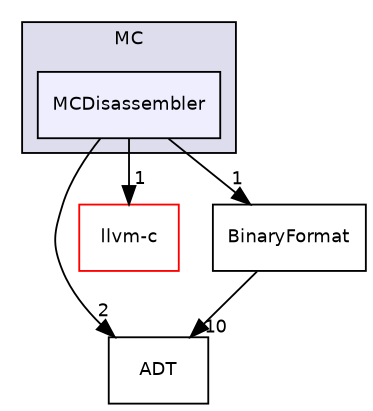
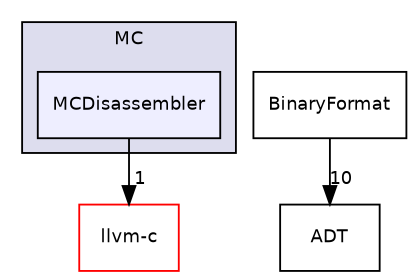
edge "MCDisassembler" -> "BinaryFormat": removed
edge "MCDisassembler" -> "ADT": removed
